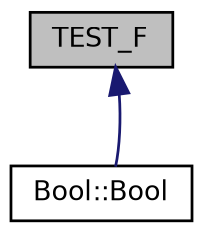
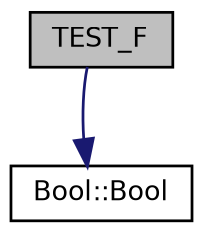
edge "Bool::Bool" -> "TEST_F": reversed
